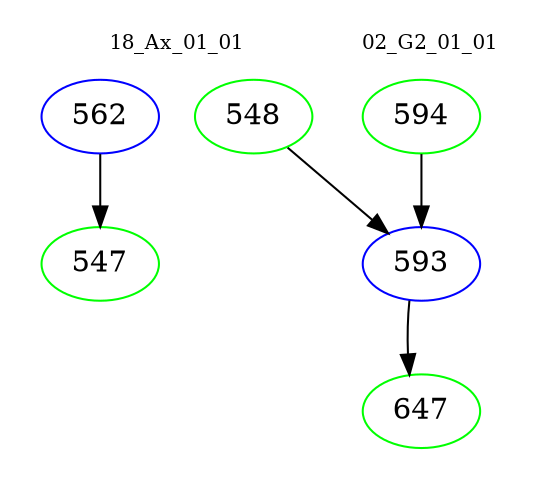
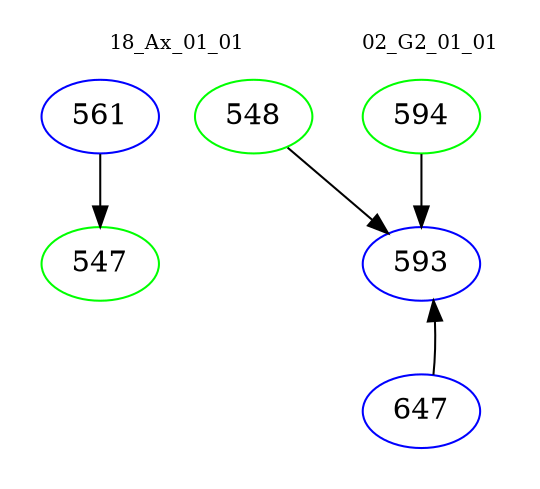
node "562": label "562" -> "561"
edge "593" -> "647": reversed
node "647": color green -> blue
